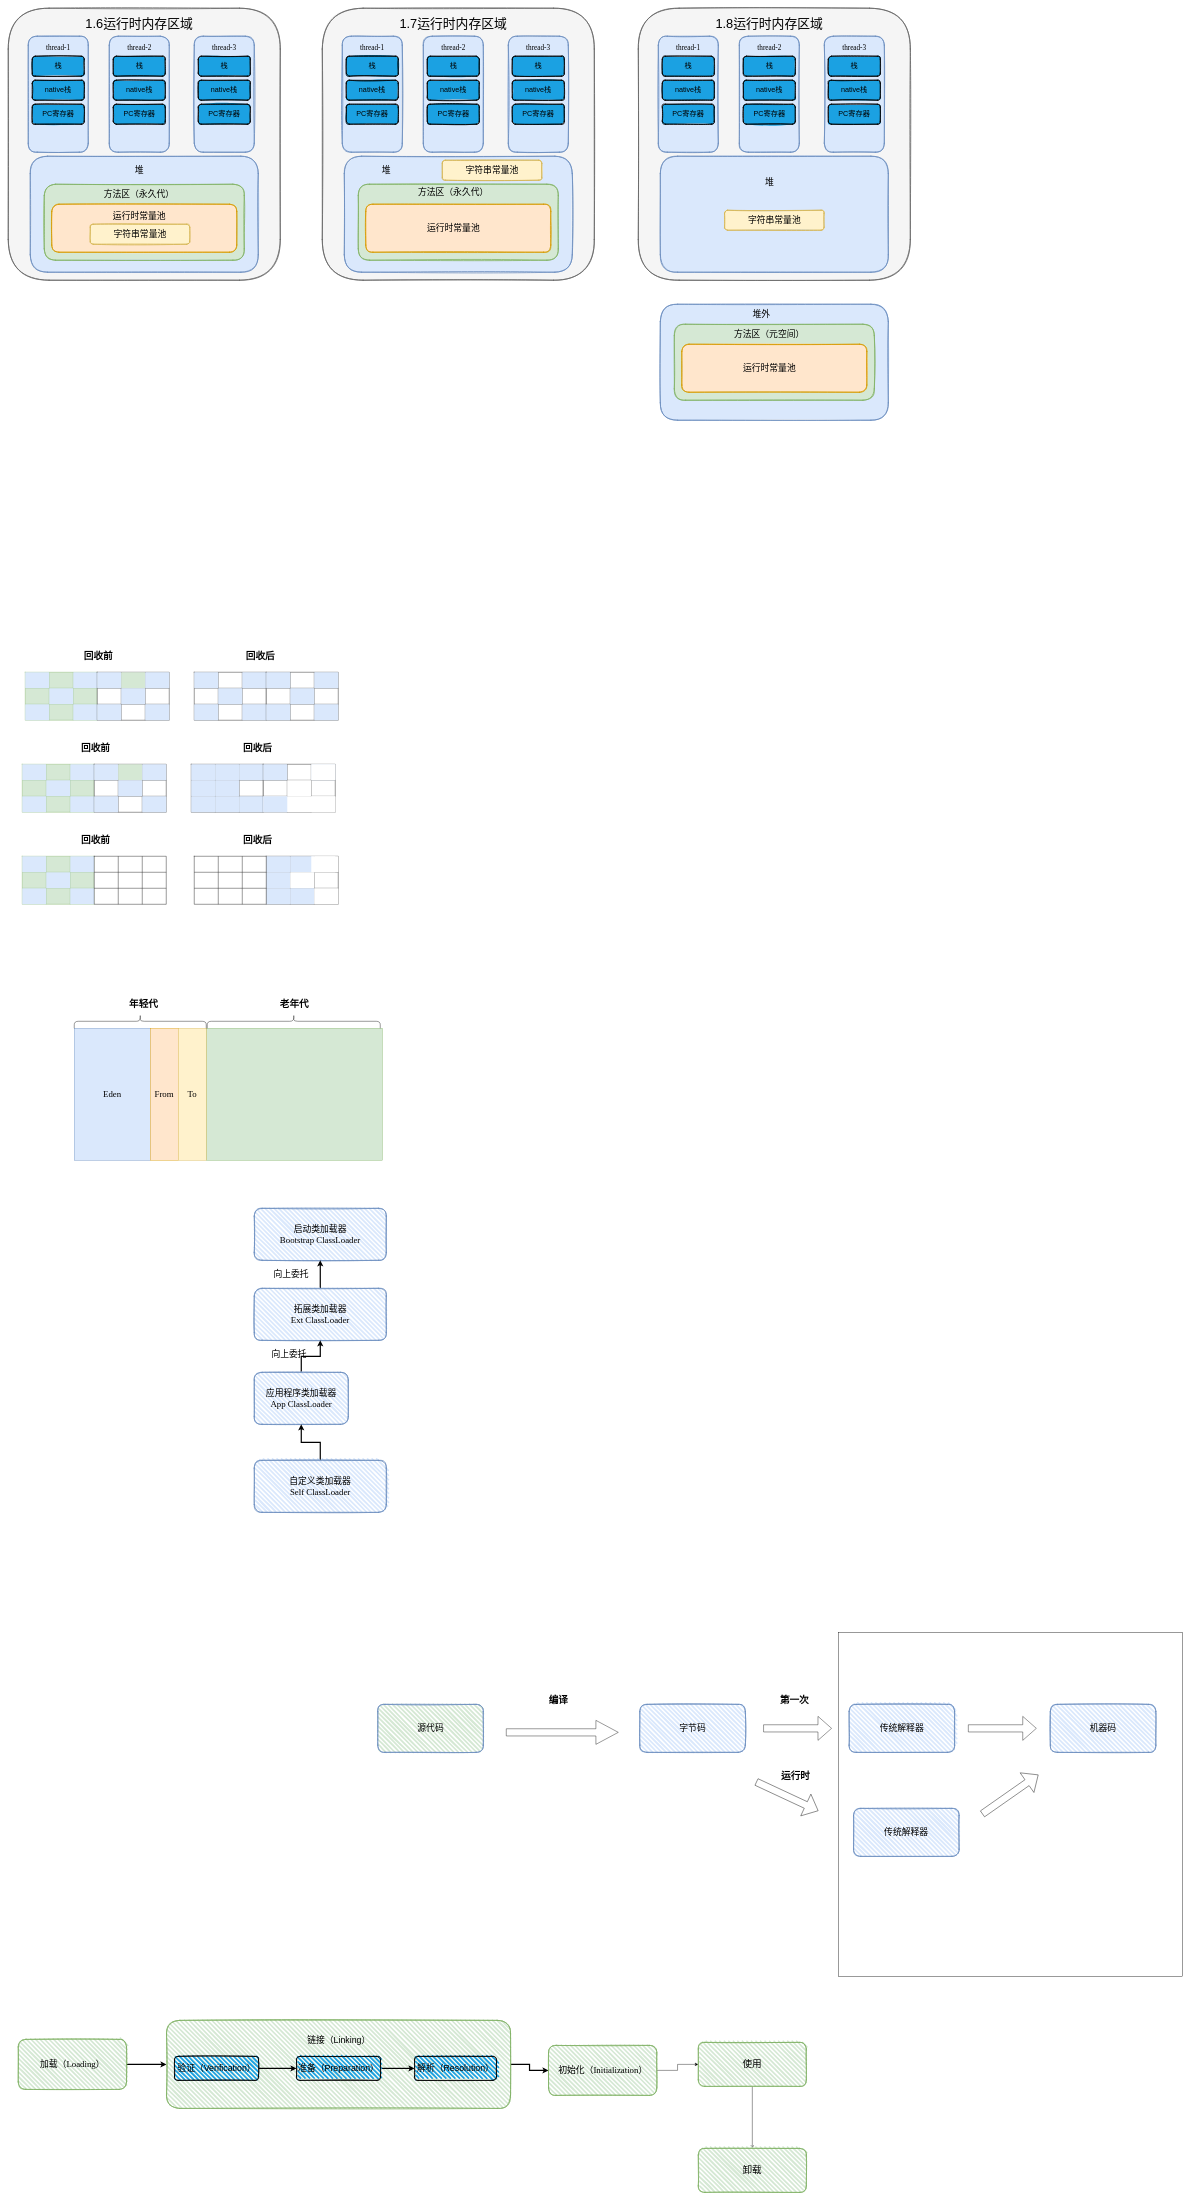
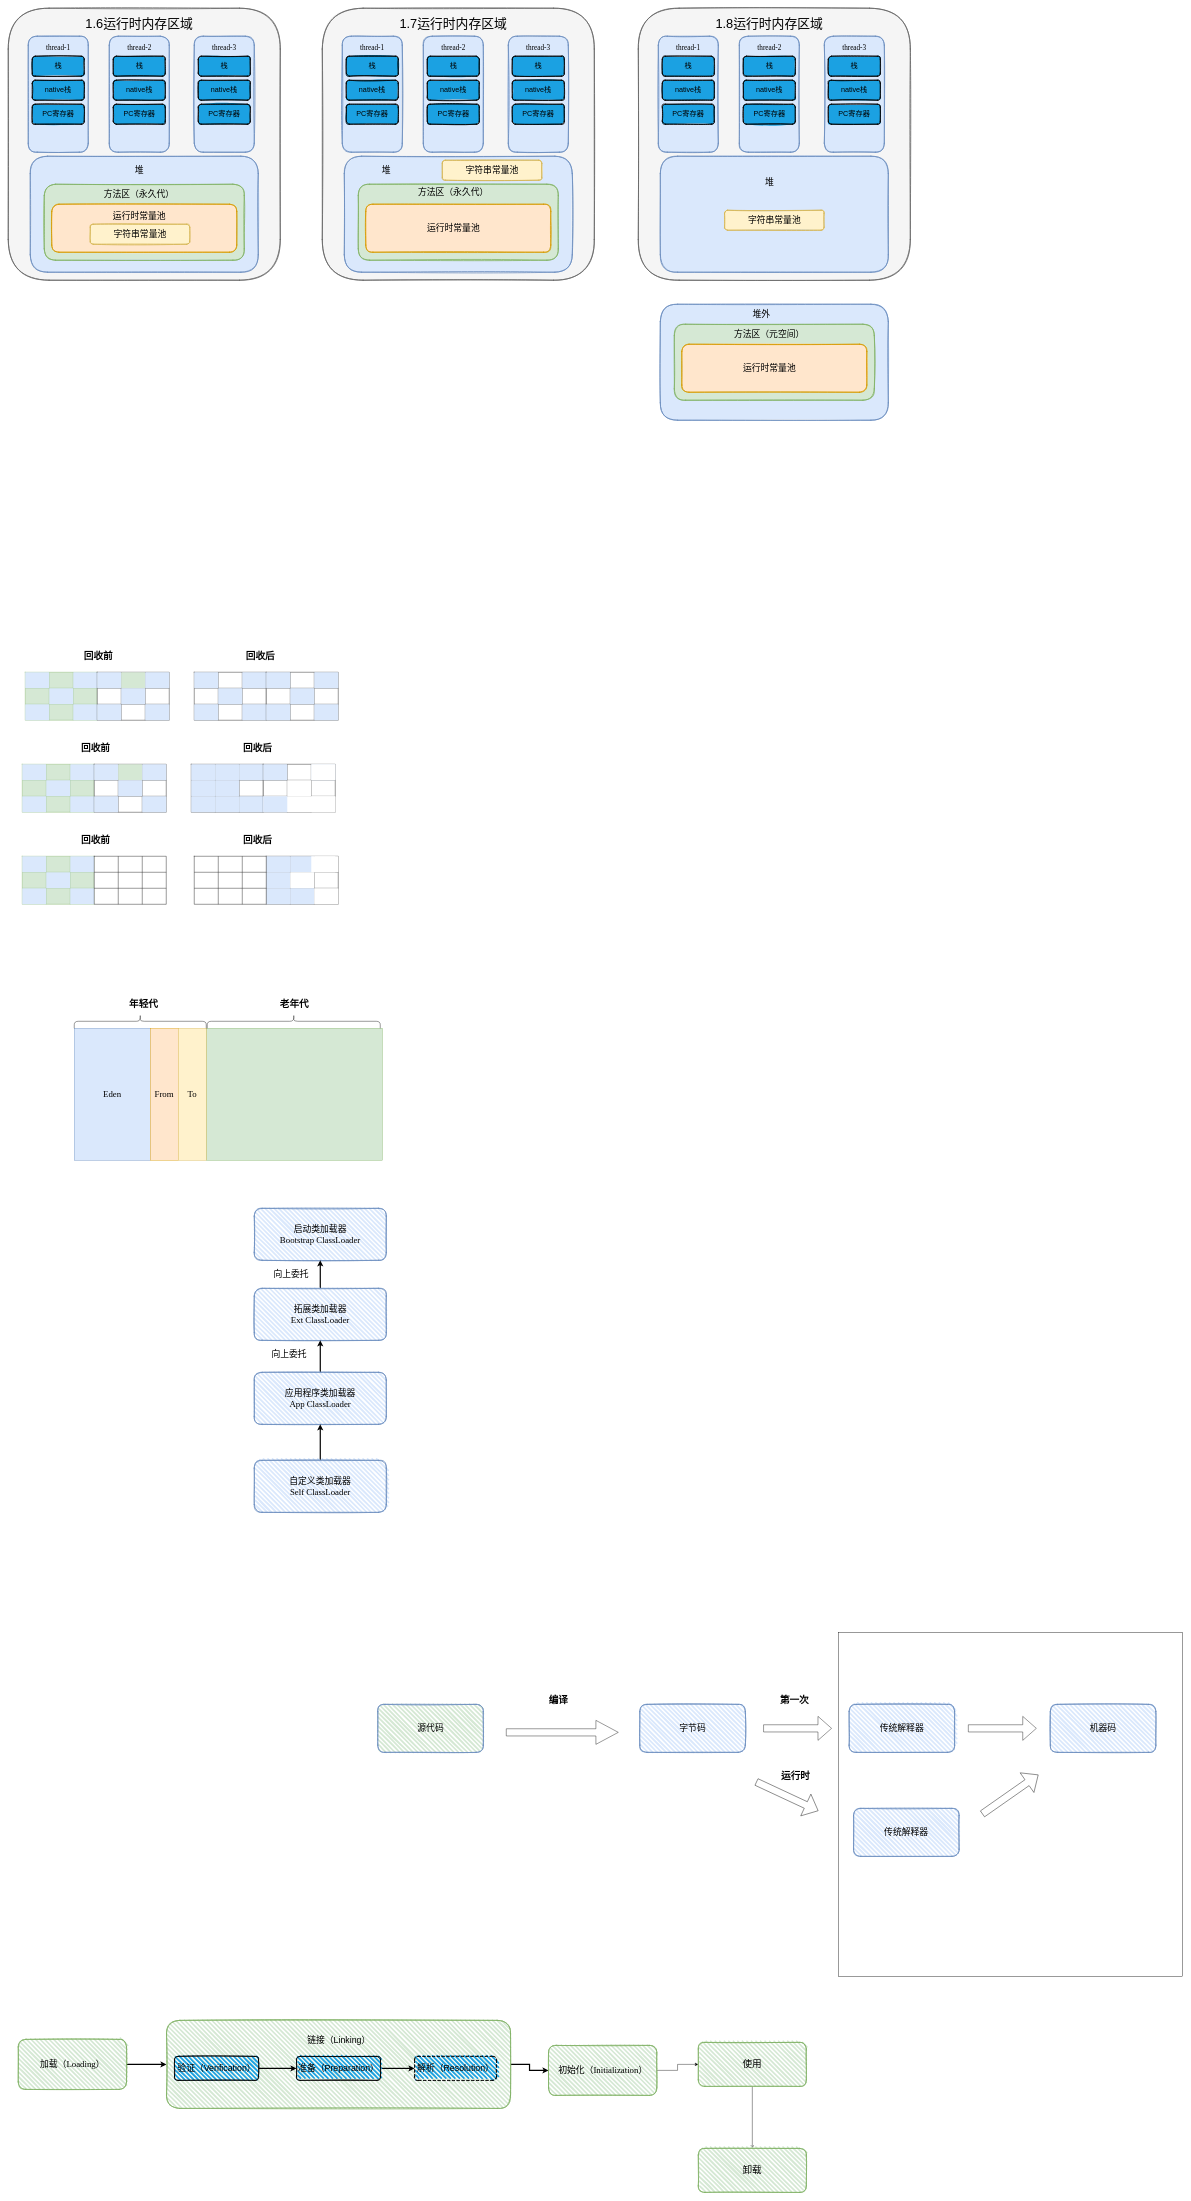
node "应用程序类加载器 App ClassLoader": size 94x52 -> 132x52
node "解析（Resolution）": style solid -> dashed
